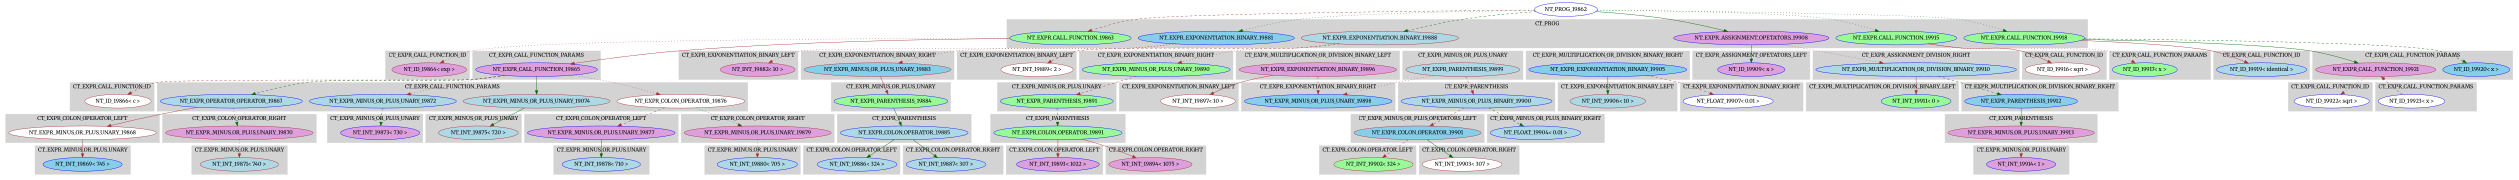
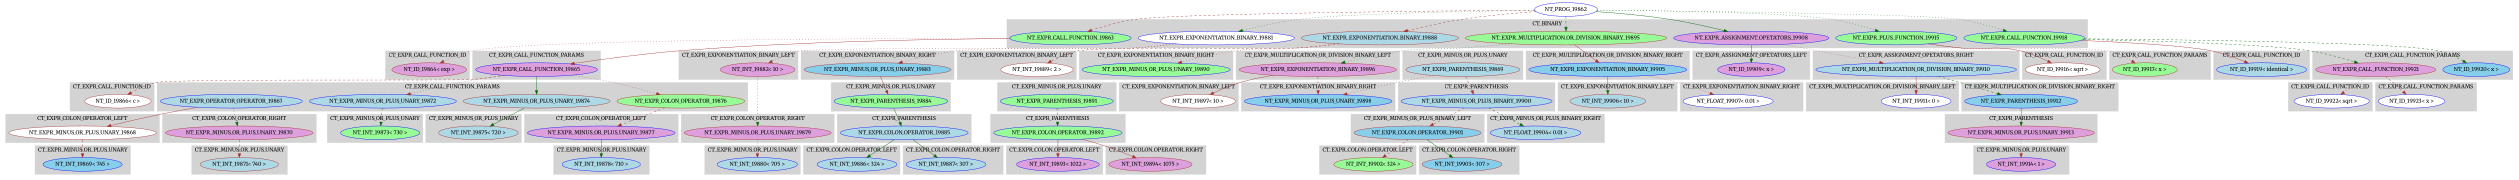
edge "NT_PROG_19862" -> "NT_EXPR_EXPONENTIATION_BINARY_19888": color darkgreen -> brown
cluster "CT_PROG": label "CT_PROG" -> "CT_BINARY"
node "NT_EXPR_EXPONENTIATION_BINARY_19881": fillcolor skyblue -> white
node "NT_EXPR_MULTIPLICATION_OR_DIVISION_BINARY_19895": added
node "NT_EXPR_CALL_FUNCTION_19915": label "NT_EXPR_CALL_FUNCTION_19915" -> "NT_EXPR_PLUS_FUNCTION_19915"
edge "NT_EXPR_CALL_FUNCTION_19918" -> "NT_EXPR_CALL_FUNCTION_19921": style solid -> dashed
cluster "CT_EXPR_ASSIGNMENT_DIVISION_RIGHT": label "CT_EXPR_ASSIGNMENT_DIVISION_RIGHT" -> "CT_EXPR_ASSIGNMENT_OPETATORS_RIGHT"
node "NT_EXPR_PARENTHESIS_19899": label "NT_EXPR_PARENTHESIS_19899" -> "NT_EXPR_PARENTHESIS_19869"
node "NT_ID_19917< x >": color blue -> brown
edge "NT_EXPR_CALL_FUNCTION_19865" -> "NT_EXPR_OPERATOR_OPERATOR_19867": removed
edge "NT_EXPR_MINUS_OR_PLUS_UNARY_19890" -> "NT_EXPR_PARENTHESIS_19891": removed
edge "NT_EXPR_EXPONENTIATION_BINARY_19905" -> "NT_FLOAT_19907< 0.01 >": style dashed -> dotted
edge "NT_ID_19923< x >" -> "NT_EXPR_CALL_FUNCTION_19921": reversed
node "NT_EXPR_MINUS_OR_PLUS_UNARY_19074": label "NT_EXPR_MINUS_OR_PLUS_UNARY_19074" -> "NT_EXPR_MINUS_OR_PLUS_UNARY_19874"
node "NT_EXPR_COLON_OPERATOR_19876": fillcolor white -> palegreen
node "NT_INT_19911< 0 >": fillcolor palegreen -> white
edge "NT_EXPR_COLON_OPERATOR_19876" -> "NT_EXPR_MINUS_OR_PLUS_UNARY_19879": now "NT_INT_19882< 10 >" -> "NT_EXPR_MINUS_OR_PLUS_UNARY_19879"
cluster "CT_EXPR_MINUS_OR_PLUS_OPETATORS_LEFT": label "CT_EXPR_MINUS_OR_PLUS_OPETATORS_LEFT" -> "CT_EXPR_MINUS_OR_PLUS_BINARY_LEFT"
node "NT_INT_19873< 730 >": fillcolor plum -> palegreen
node "NT_EXPR_COLON_OPERATOR_19891": label "NT_EXPR_COLON_OPERATOR_19891" -> "NT_EXPR_COLON_OPERATOR_19892"
edge "NT_EXPR_MINUS_OR_PLUS_UNARY_19868" -> "NT_INT_19869< 745 >": style solid -> dashed
edge "NT_EXPR_MINUS_OR_PLUS_UNARY_19870" -> "NT_INT_19871< 740 >": style dotted -> dashed
node "NT_INT_19903< 307 >": fillcolor white -> skyblue
